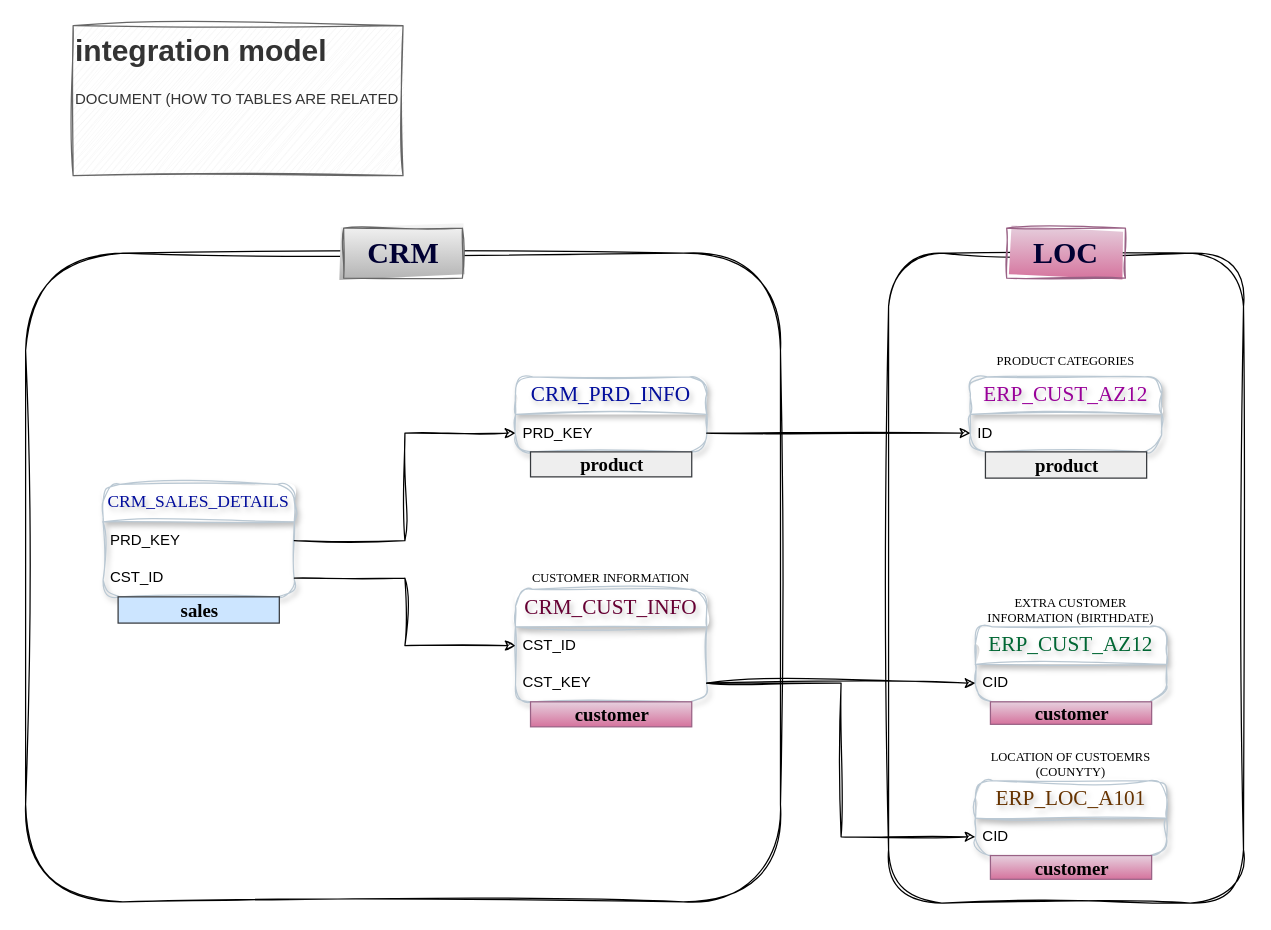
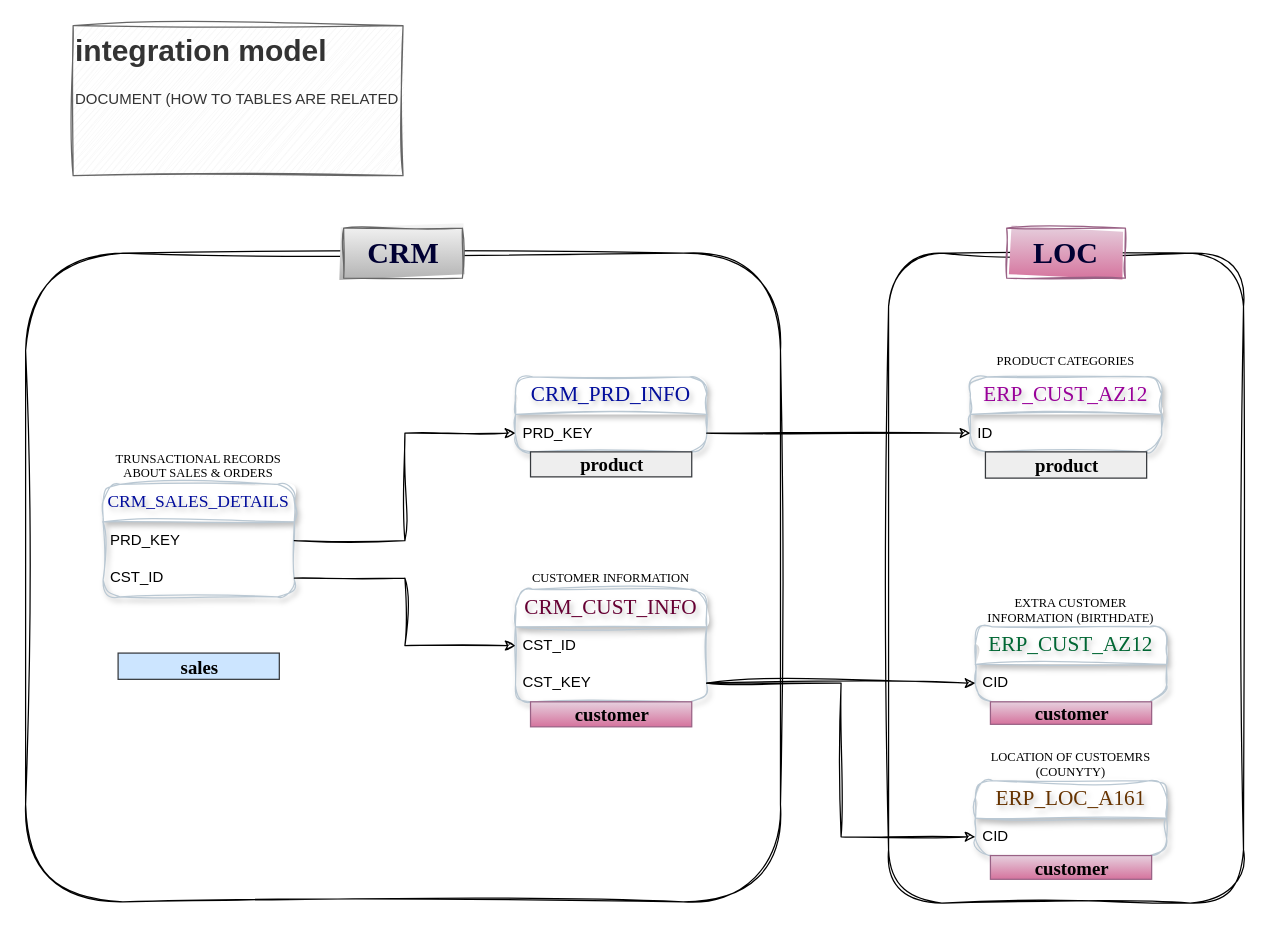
node "TRUNSACTIONAL RECORDS ABOUT SALES & ORDERS": added
node "sales": moved (199, 610) -> (199, 666)
node "ERP_LOC_A101": label "ERP_LOC_A101" -> "ERP_LOC_A161"
